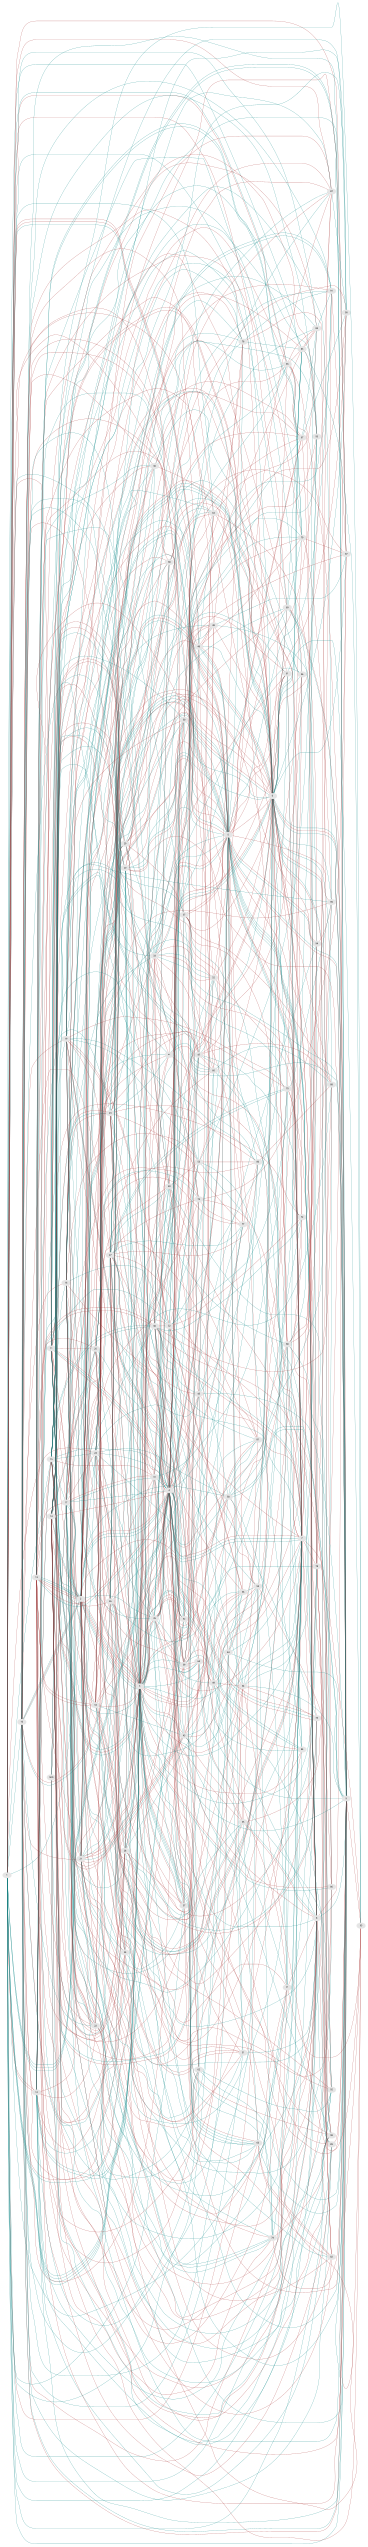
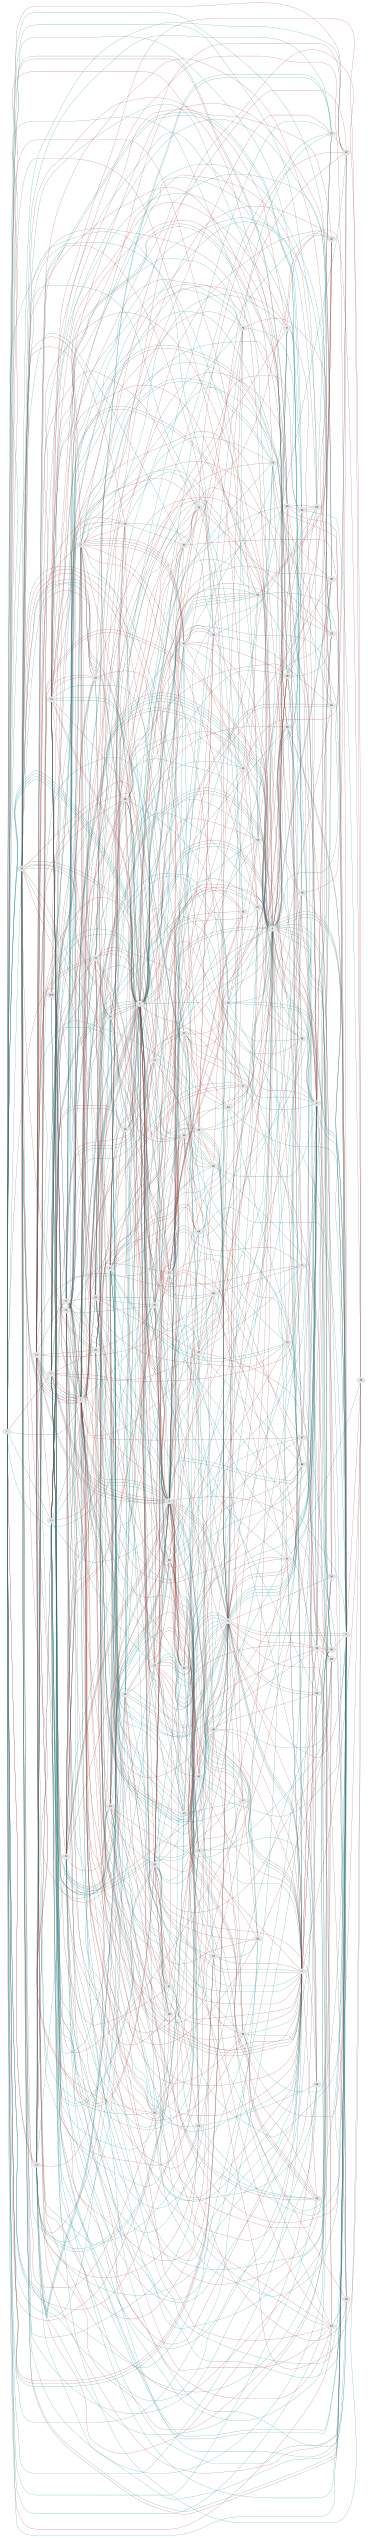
edge "55" -- "28": added
